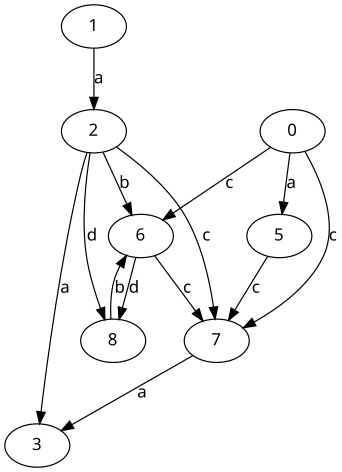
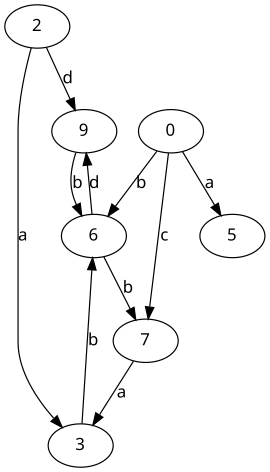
node "1": removed
edge "2" -> "6": now "3" -> "6"
edge "0" -> "6": label "c" -> "b"
edge "2" -> "7": removed, label "c"
edge "5" -> "7": removed, label "c"
edge "6" -> "7": label "c" -> "b"
node "8": label "8" -> "9"
